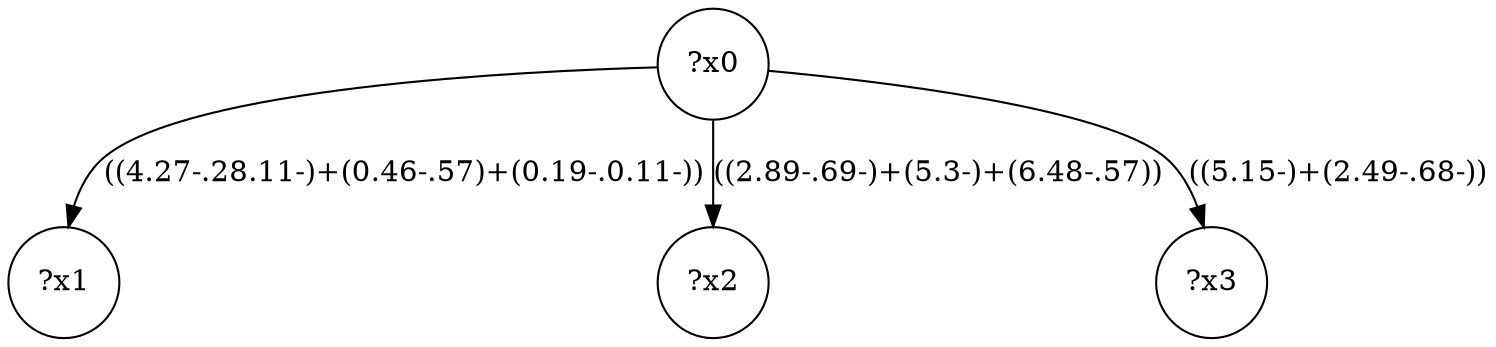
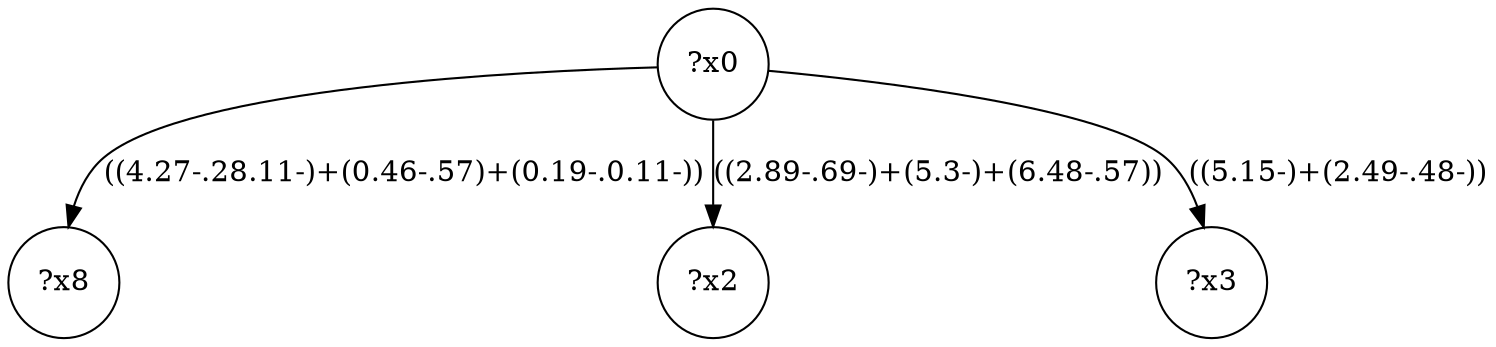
edge "?x0" -> "?x3": label "((5.15-)+(2.49-.68-))" -> "((5.15-)+(2.49-.48-))"
node "?x1": label "?x1" -> "?x8"
